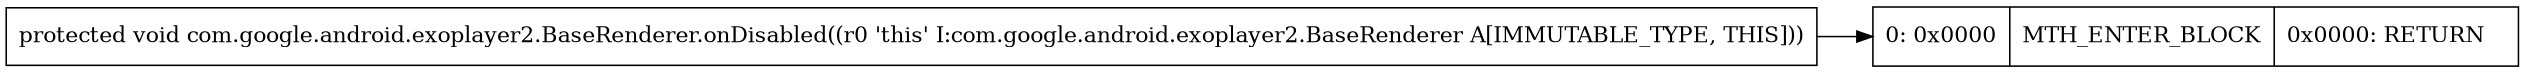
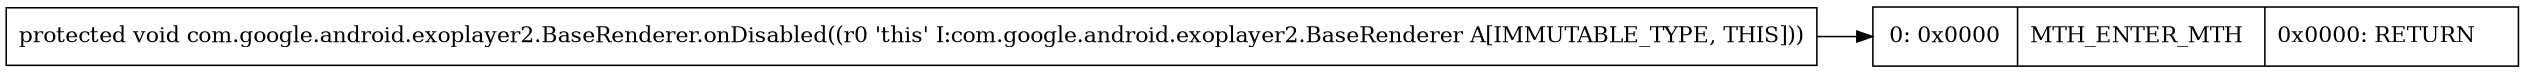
node "0: 0x0000": text "MTH_ENTER_BLOCK" -> "MTH_ENTER_MTH"
